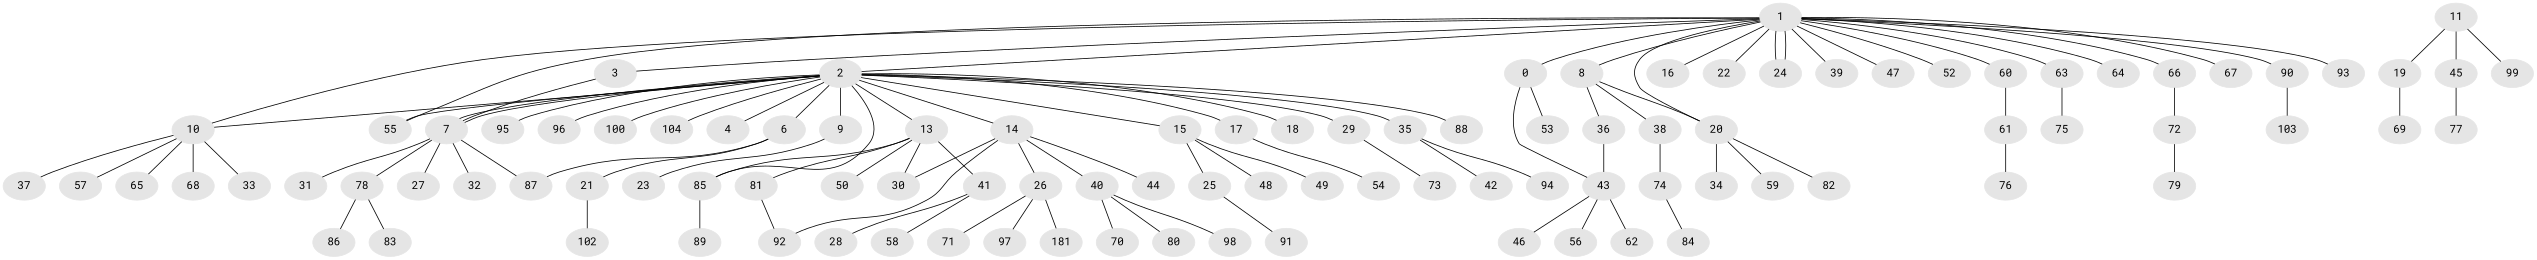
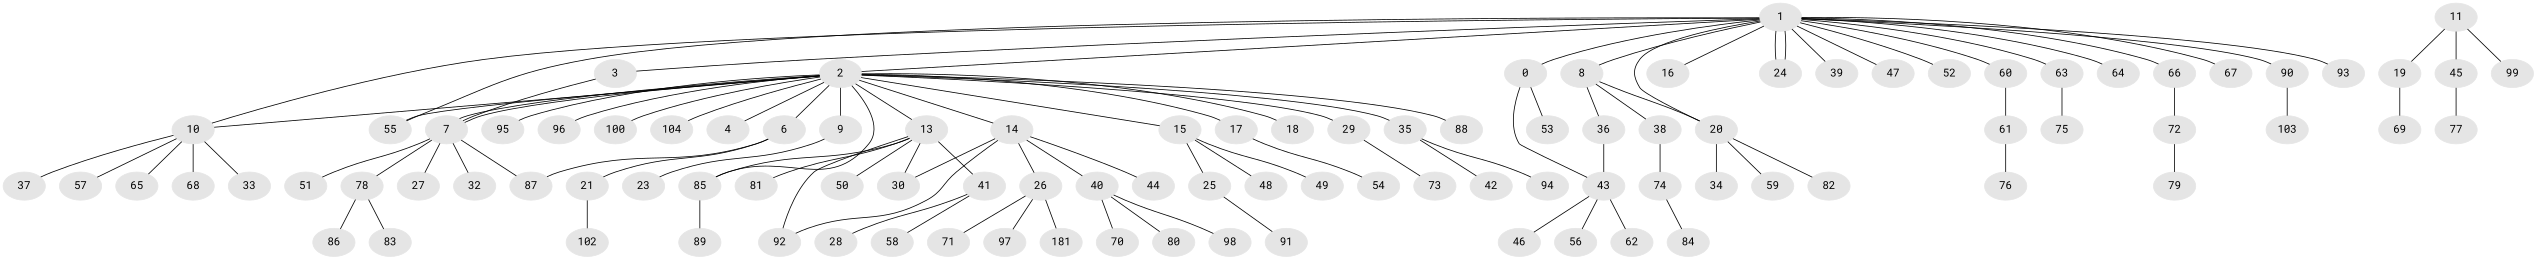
node "22": removed
node "31": label "31" -> "51"
edge "81" -- "92": now "13" -- "92"
